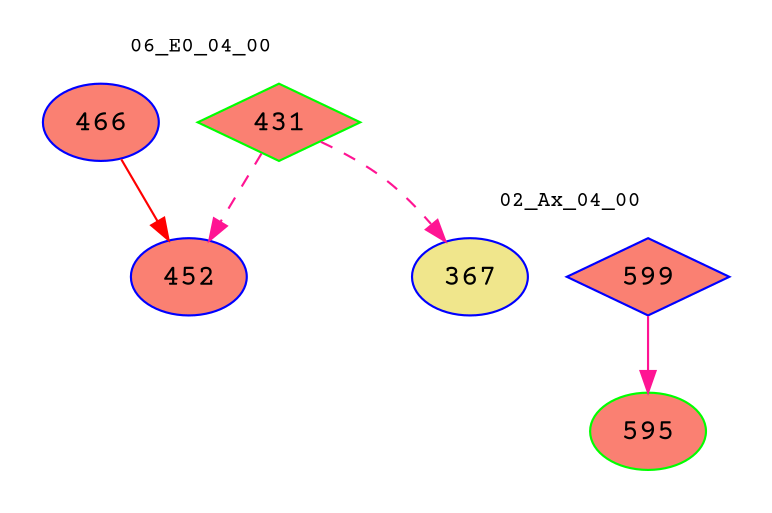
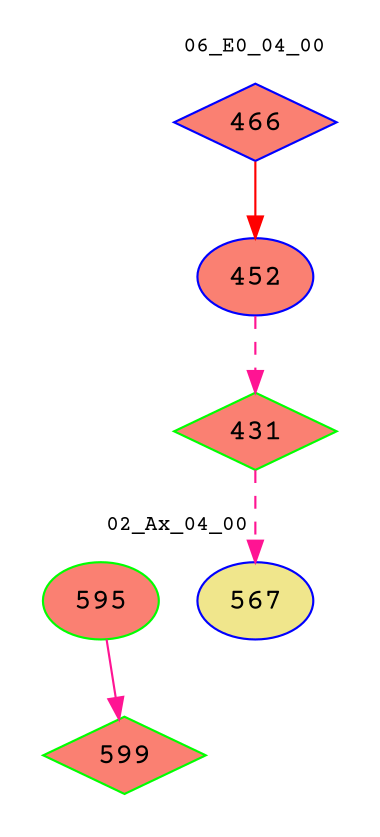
node "466": shape ellipse -> diamond
edge "431" -> "452": reversed
node "367": label "367" -> "567"
node "599": color blue -> green
edge "599" -> "595": reversed
